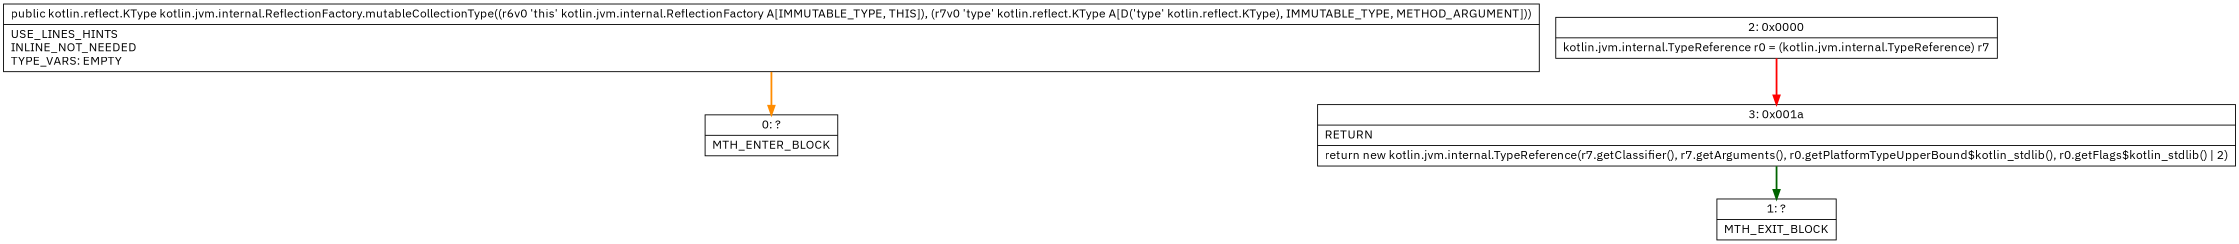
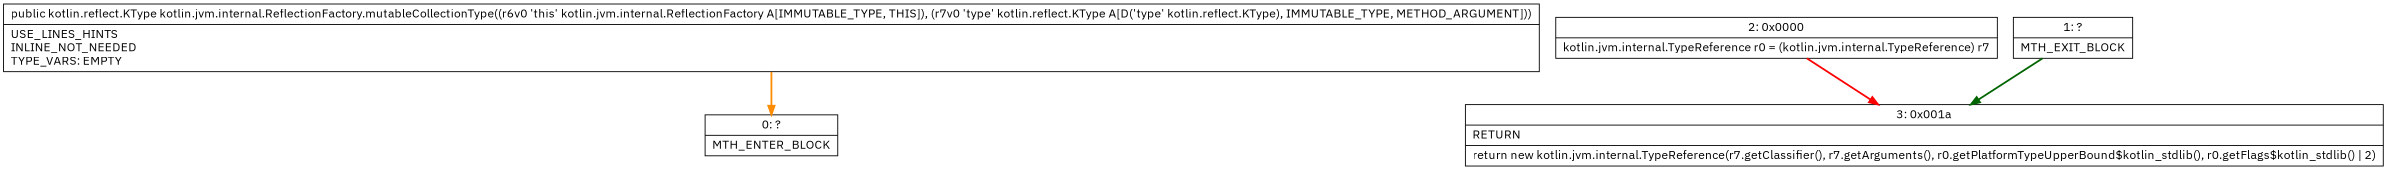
edge "3: 0x001a" -> "1: ?": reversed
